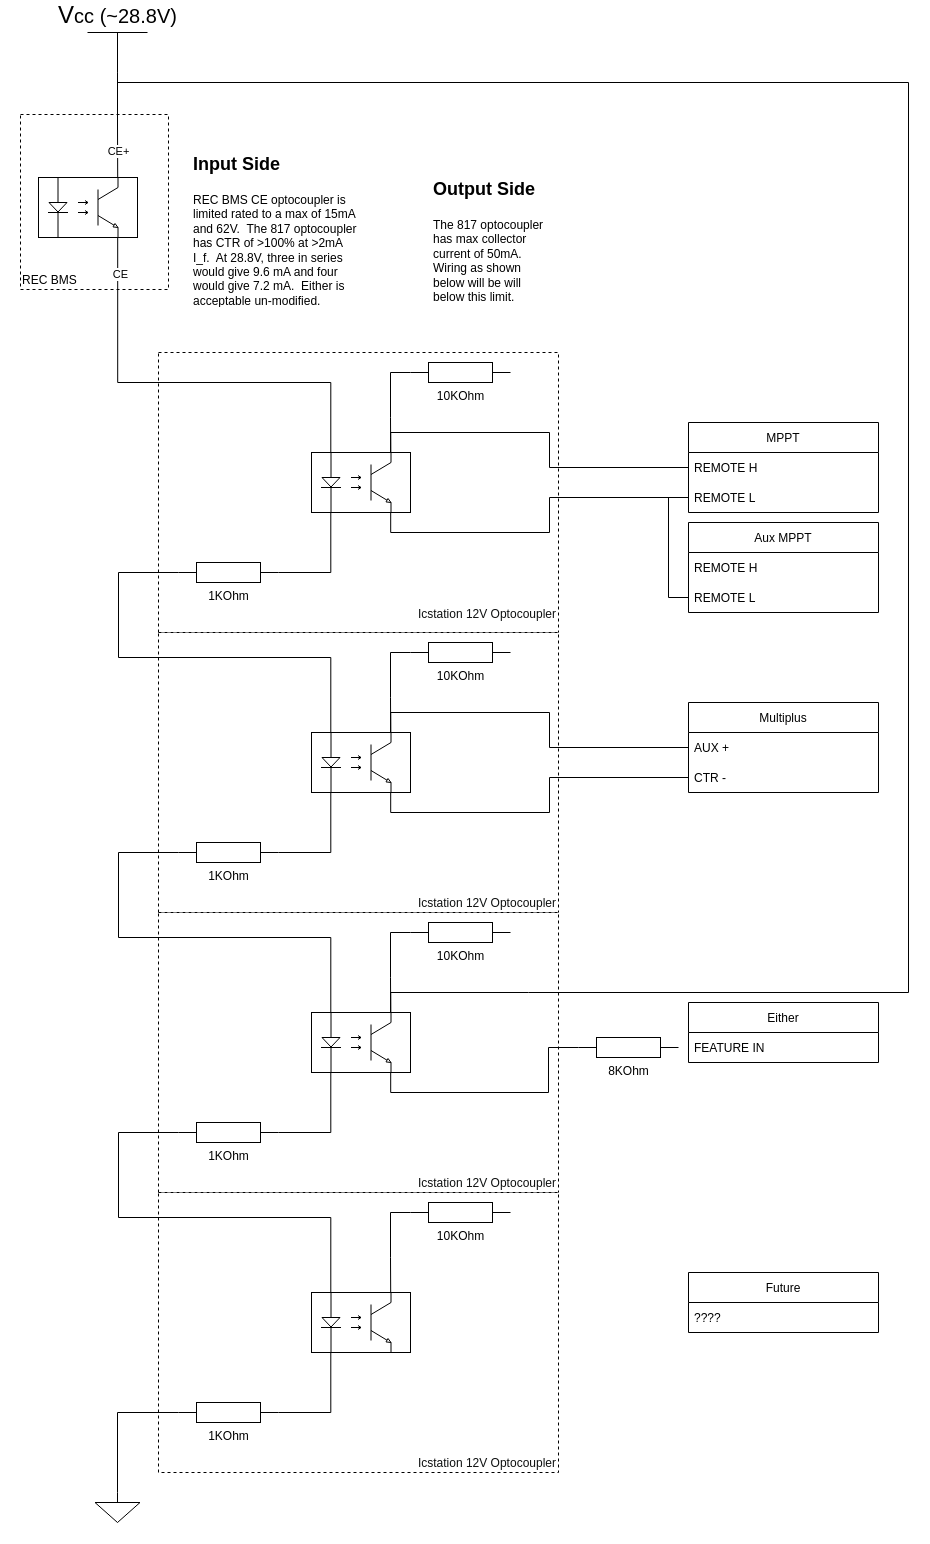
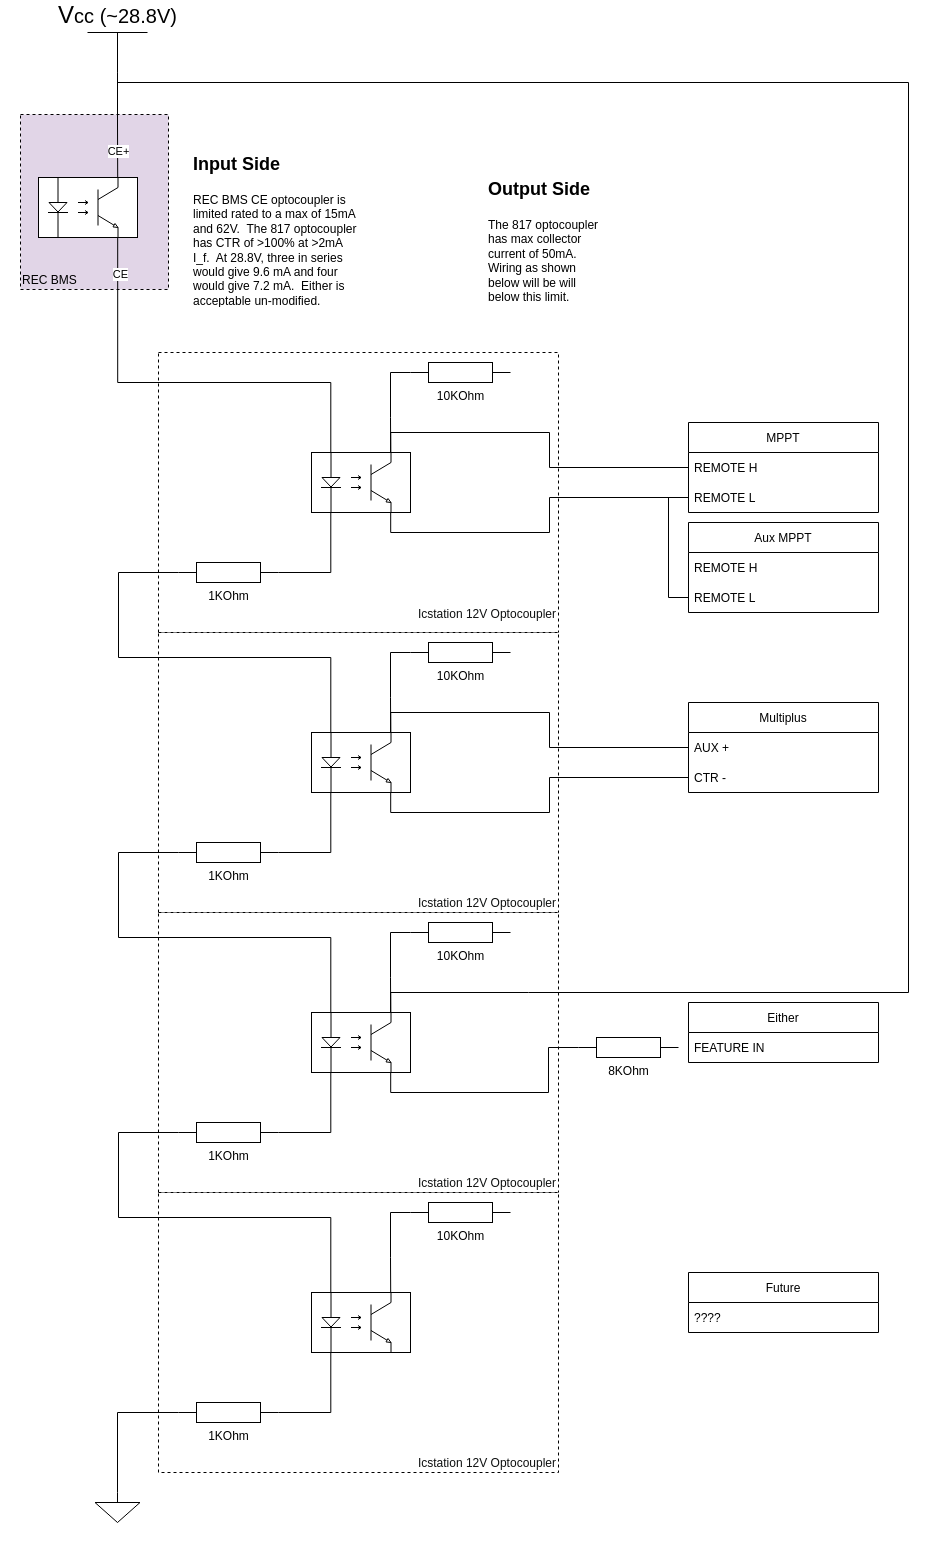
node "Output SideThe 817 optocoupler has max collector current of 50mA. Wiring as shown below will be will below this limit.": moved (494, 253) -> (549, 253)
node "REC BMS": fillcolor #ffffff -> #e1d5e7
